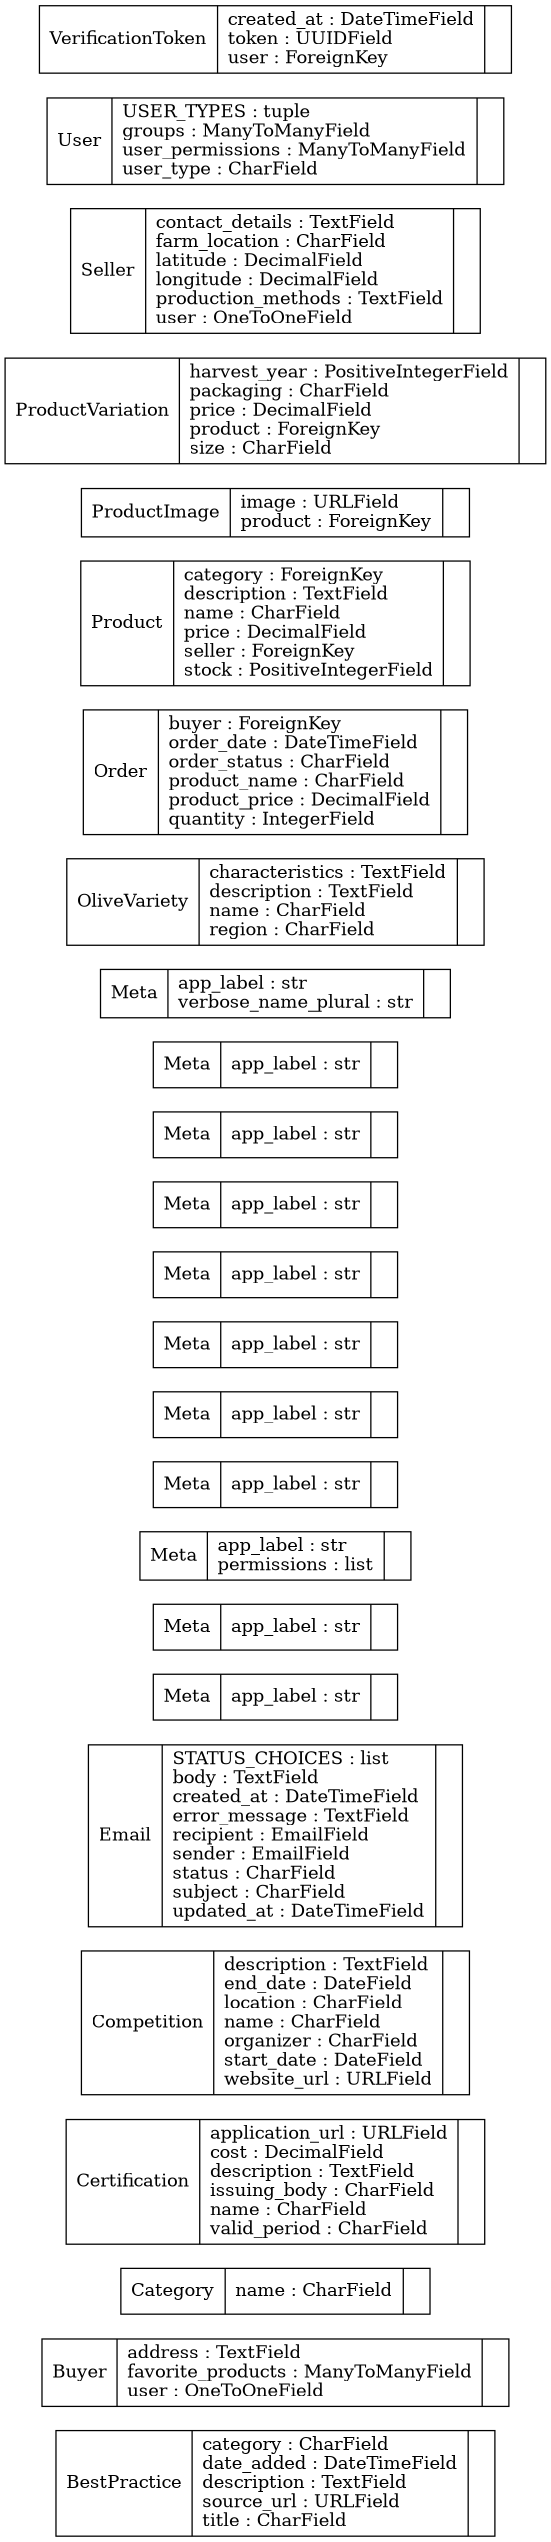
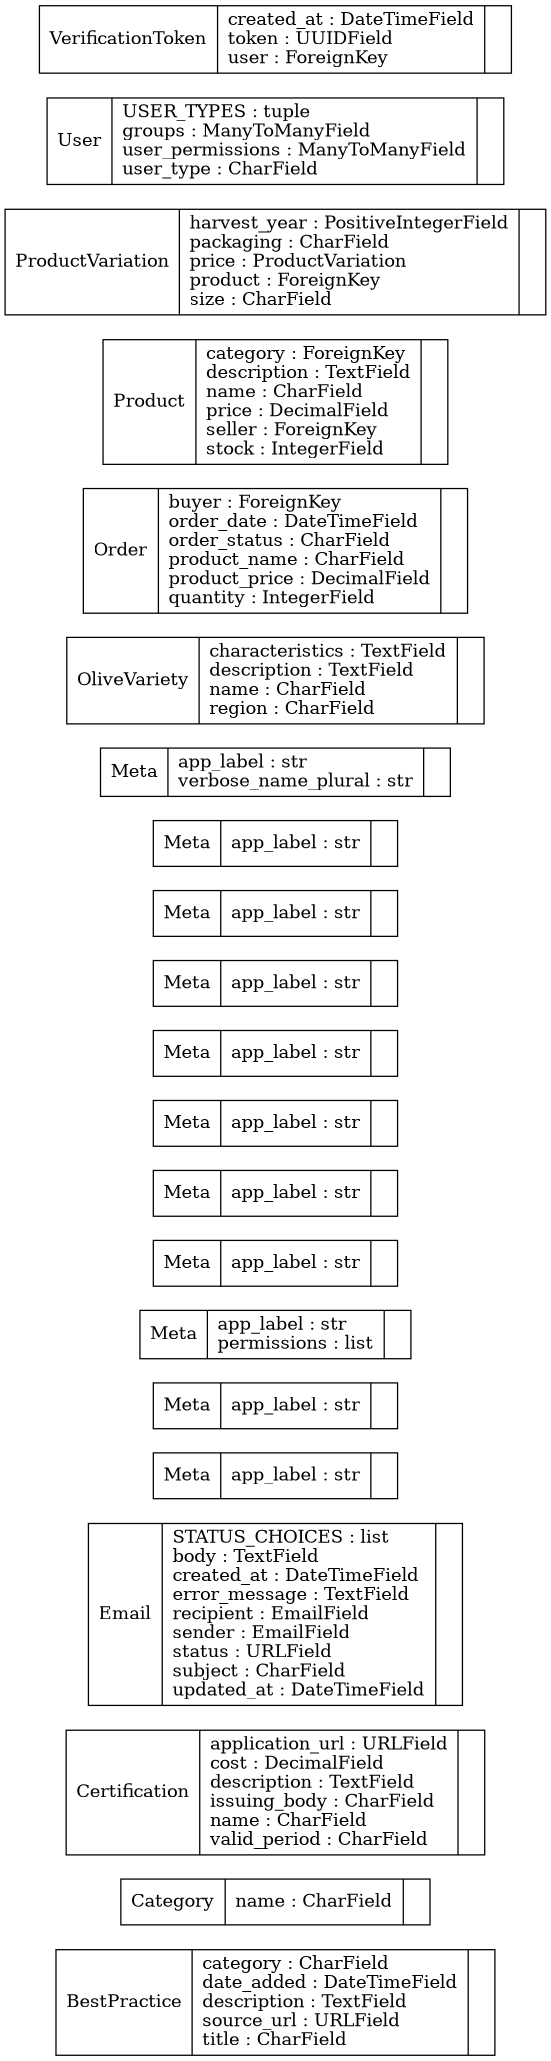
node "Seller": removed
node "ProductVariation": text "price : DecimalField" -> "price : ProductVariation"
node "ProductImage": removed
node "Product": text "stock : PositiveIntegerField" -> "stock : IntegerField"
node "Email": text "status : CharField" -> "status : URLField"
node "Competition": removed
node "Buyer": removed
